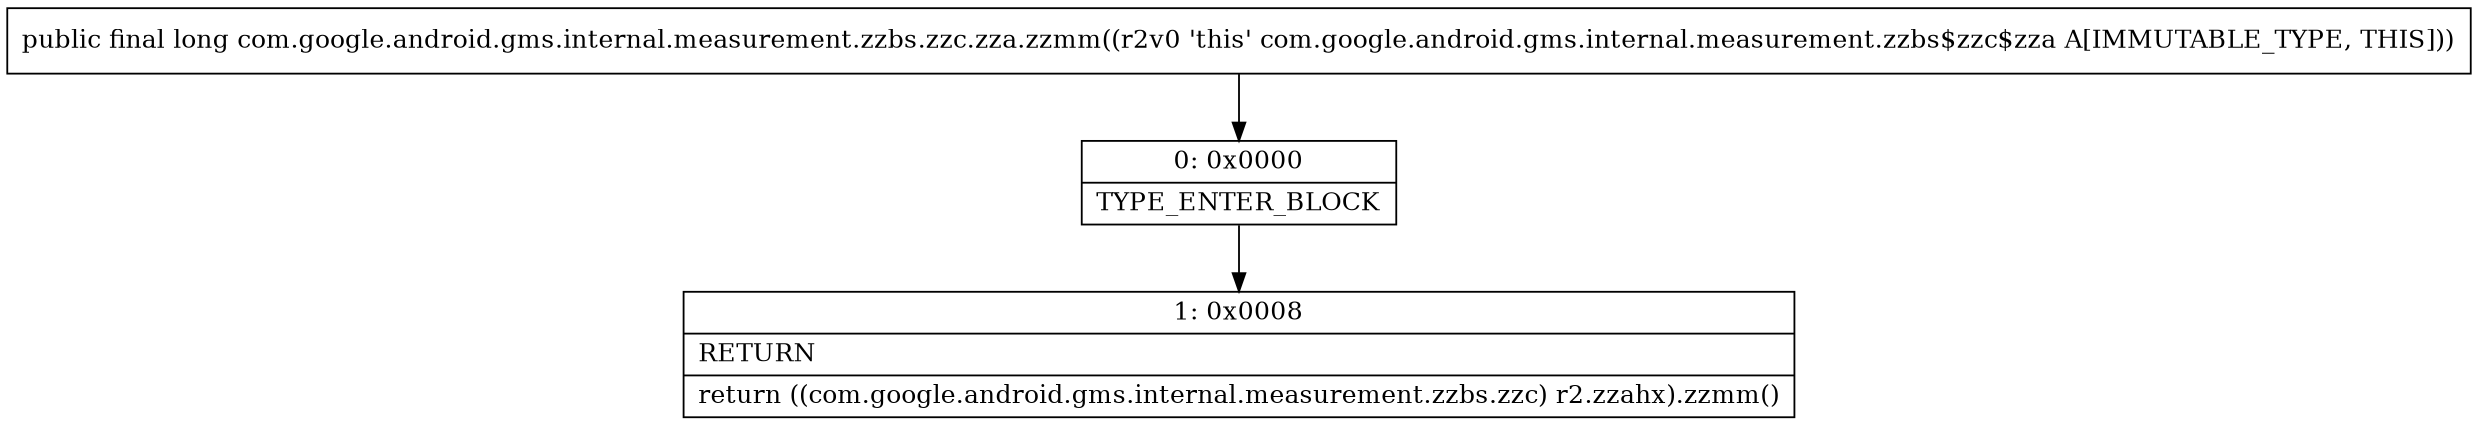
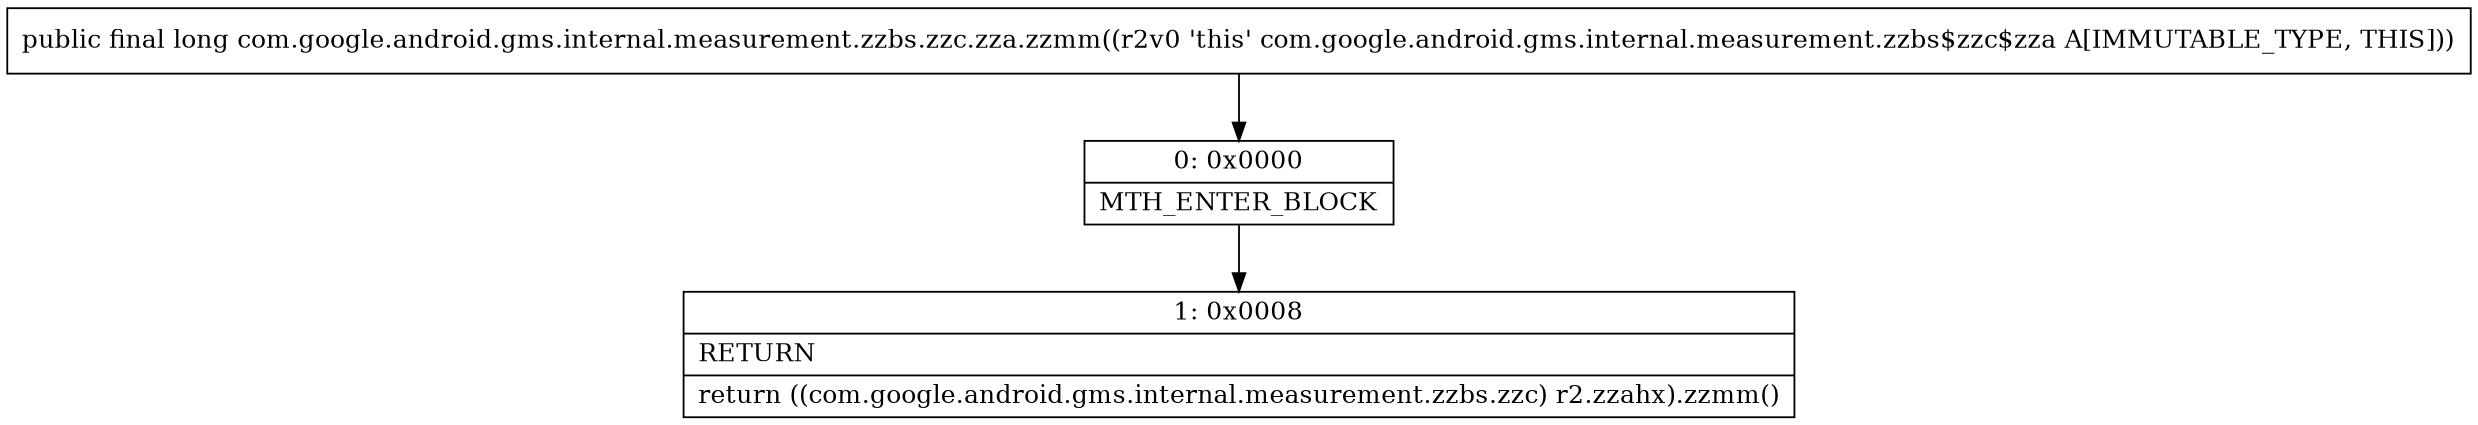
node "0: 0x0000": text "TYPE_ENTER_BLOCK" -> "MTH_ENTER_BLOCK"
